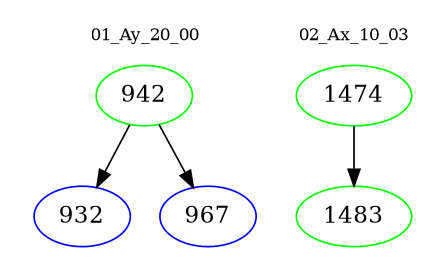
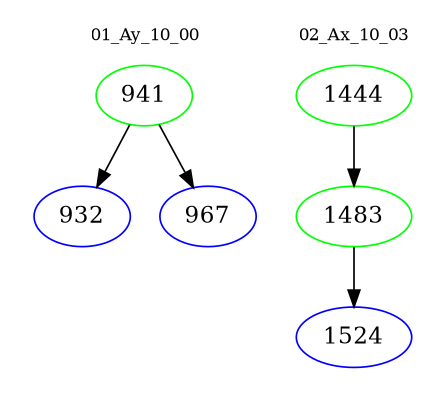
cluster "01_Ay_20_00": label "01_Ay_20_00" -> "01_Ay_10_00"
node "942": label "942" -> "941"
node "1474": label "1474" -> "1444"
node "1524": added
